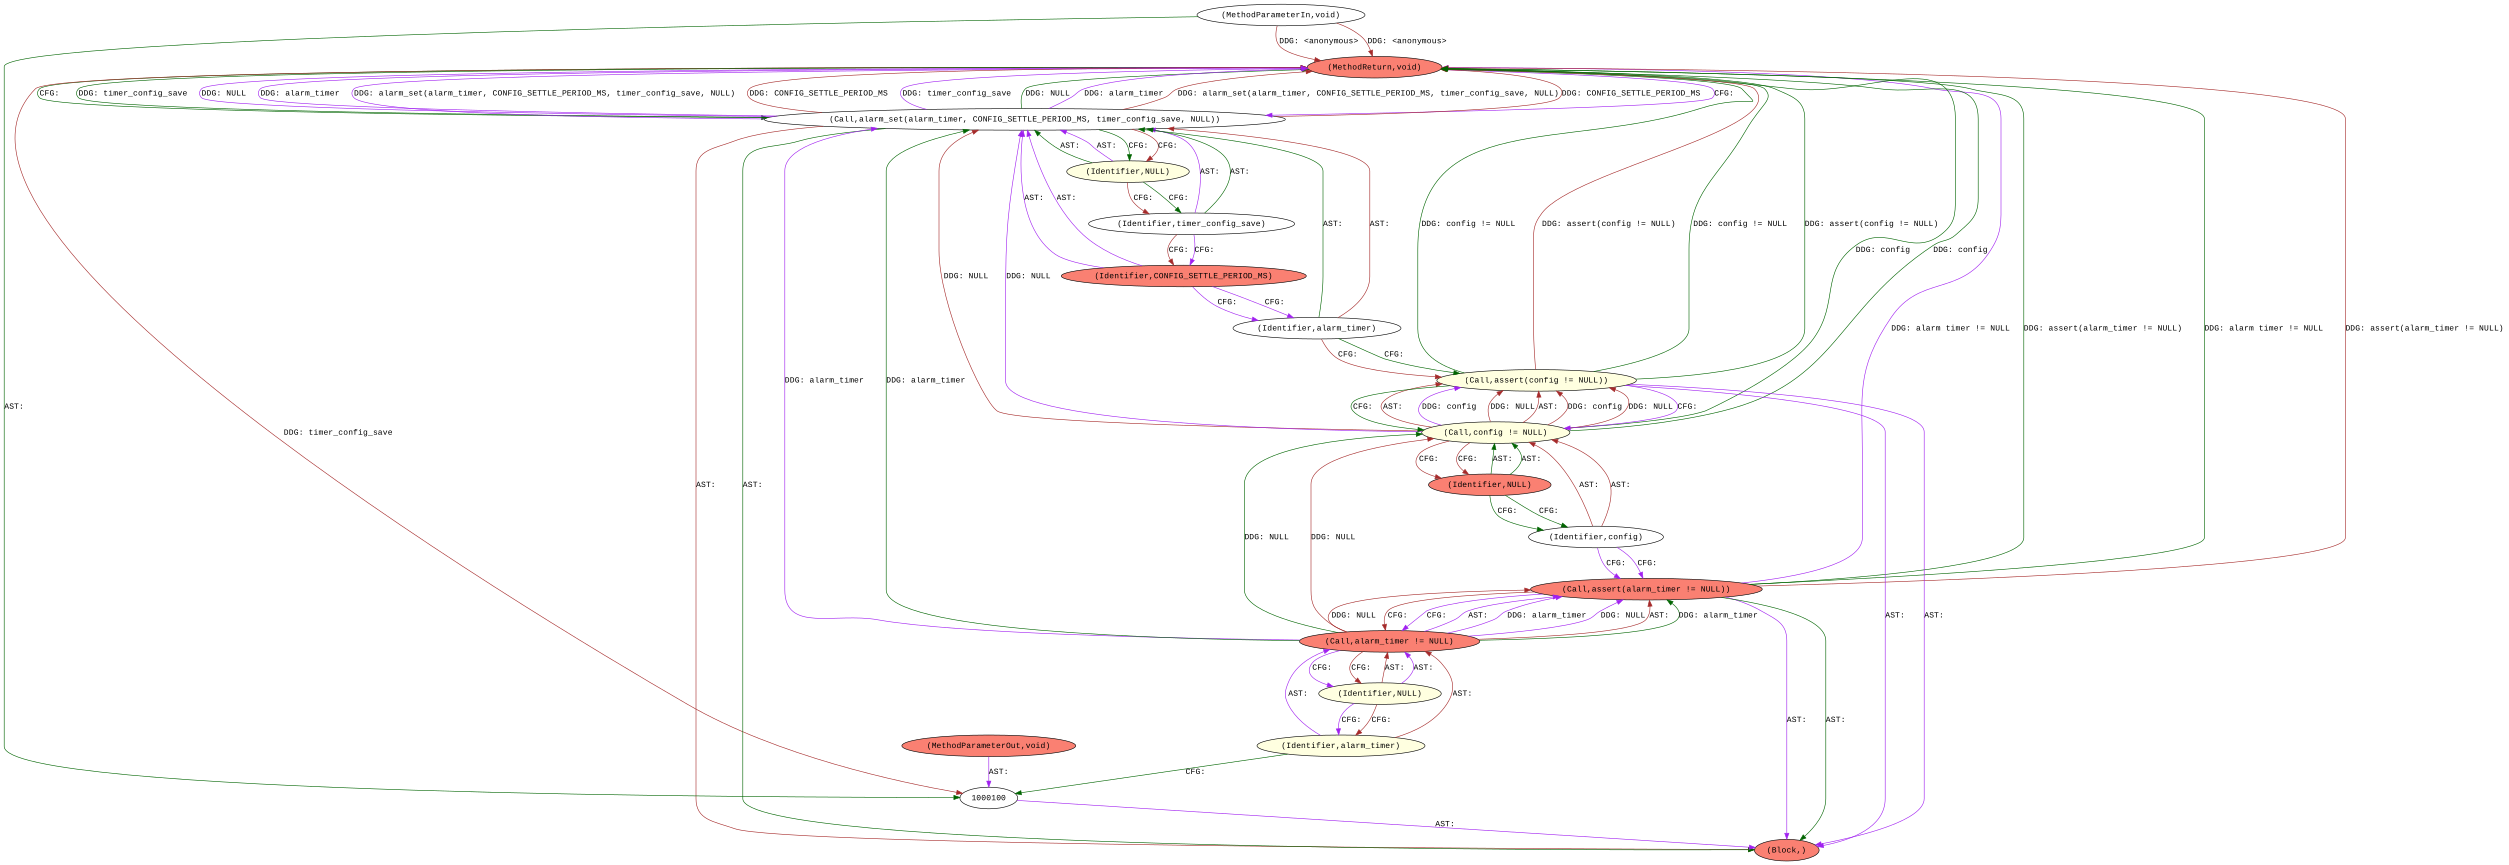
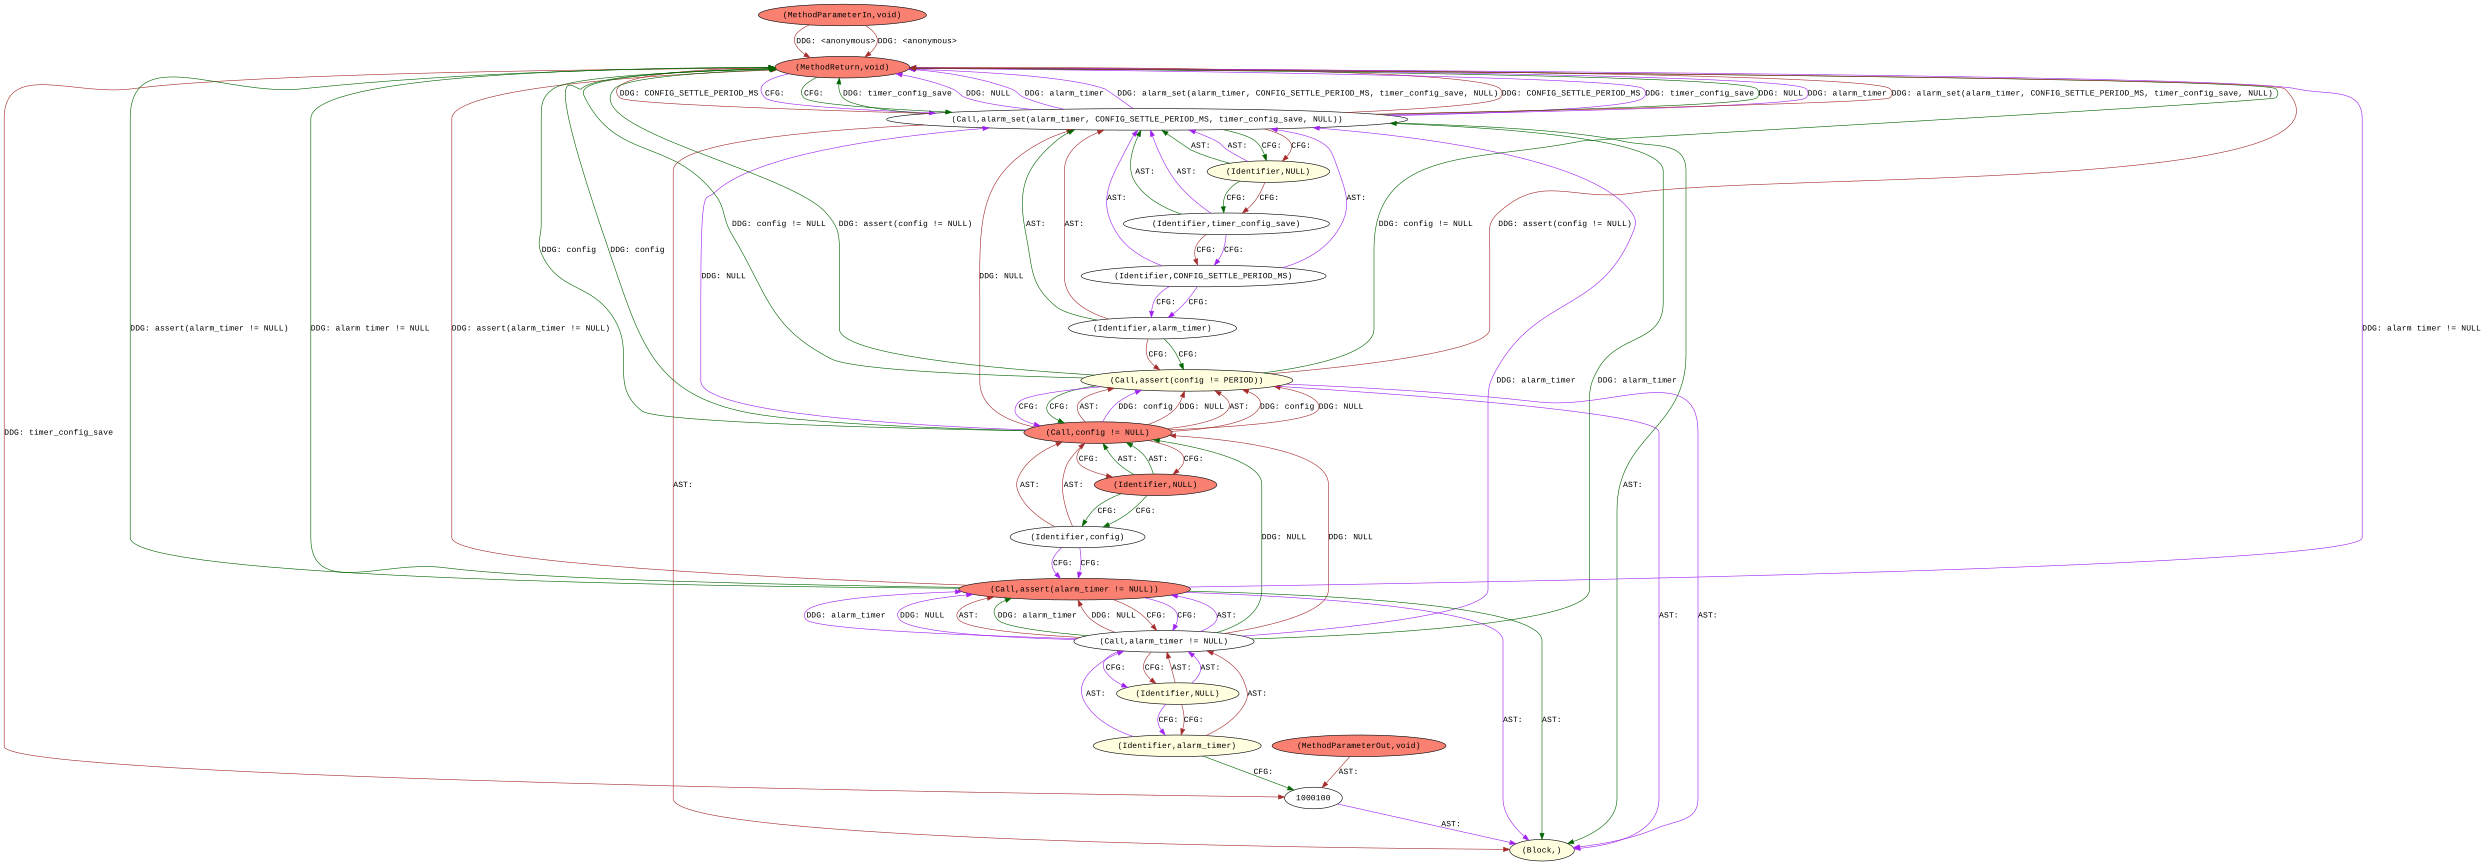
node "(MethodParameterIn,void)": fillcolor white -> salmon
node "(Identifier,CONFIG_SETTLE_PERIOD_MS)": fillcolor salmon -> white
edge "(MethodParameterIn,void)" -> "1000100": removed, label "AST:"
node "(Call,assert(config != NULL))": label "(Call,assert(config != NULL))" -> "(Call,assert(config != PERIOD))"
node "(Call,config != NULL)": fillcolor lightyellow -> salmon
node "(Call,alarm_timer != NULL)": fillcolor salmon -> white
edge "(MethodParameterOut,void)" -> "1000100": color purple -> brown
node "(Block,)": fillcolor salmon -> lightyellow
